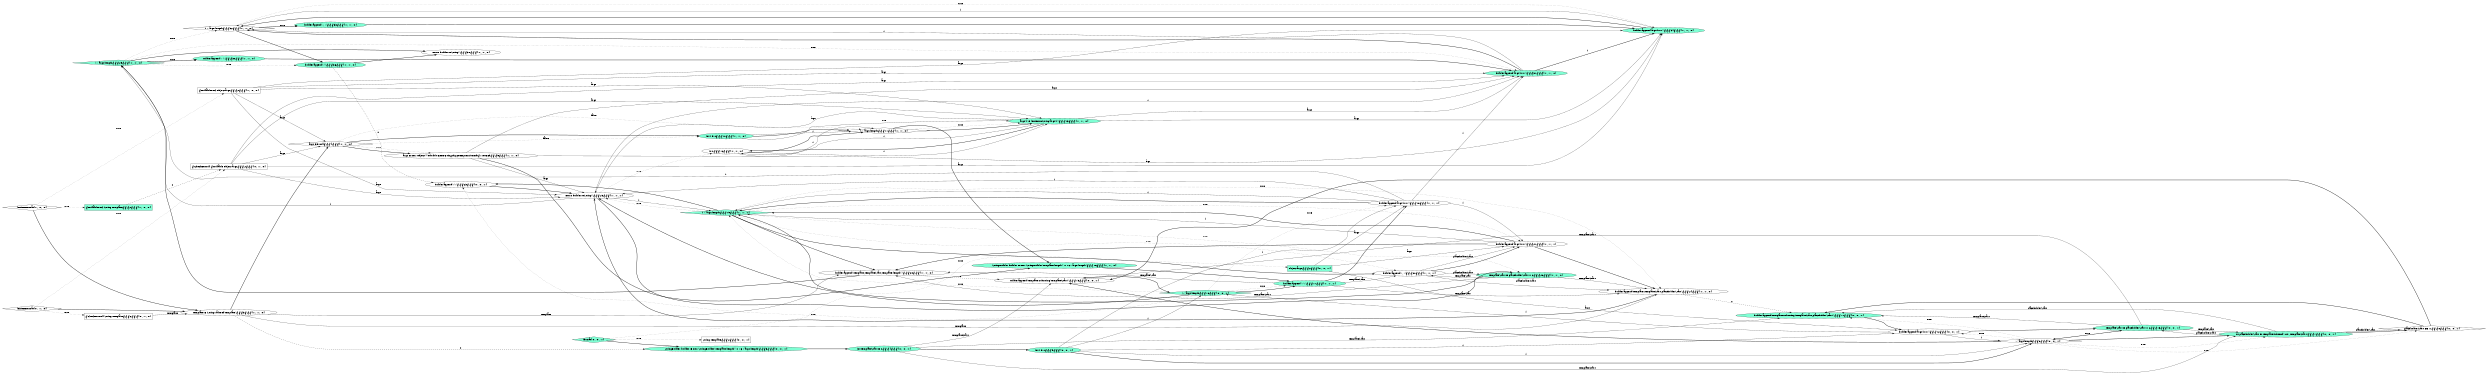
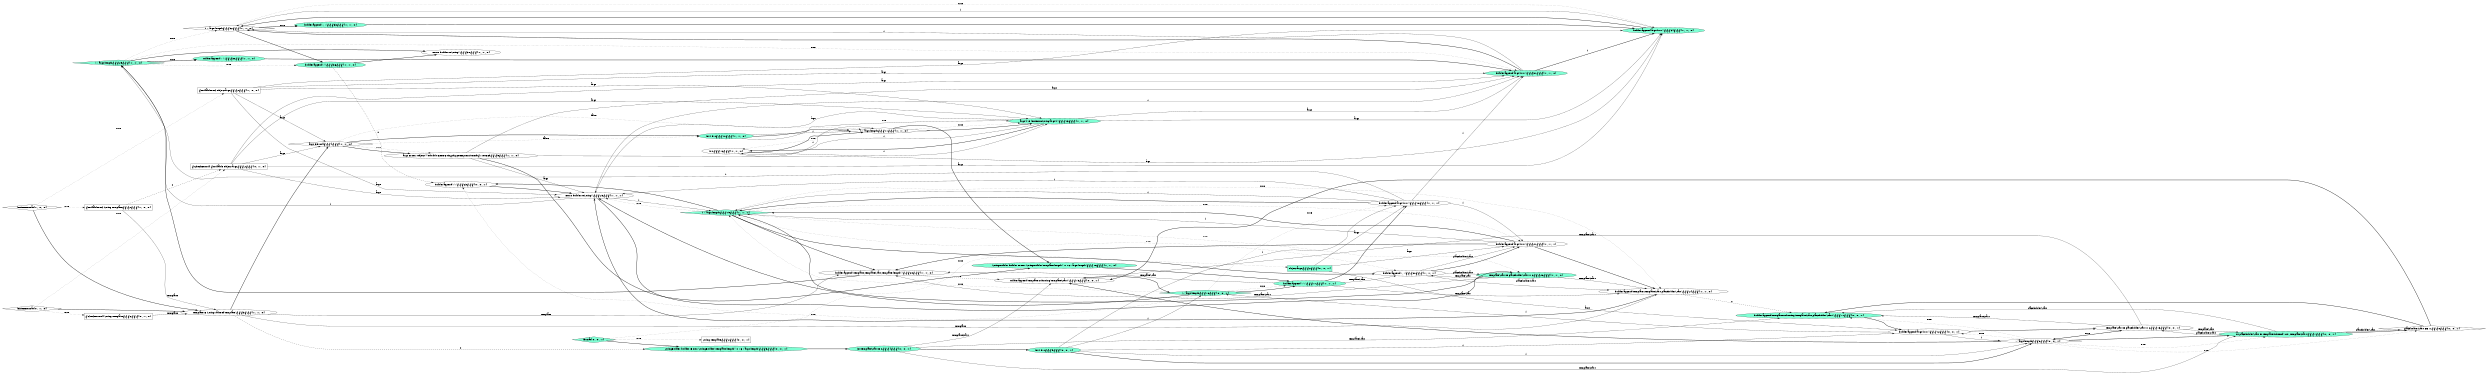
edge "return builder.toString()@@@25@@@['1', '1', '1']" -> "i++@@@12@@@['1', '1', '0']": now "i < args.length@@@11@@@['1', '1', '0']" -> "i++@@@12@@@['1', '1', '0']"
node "@NullableDecl String template@@@2@@@['1', '0', '0']": fillcolor aquamarine -> white
edge "@NullableDecl String template@@@2@@@['1', '0', '0']" -> "template = String.valueOf(template)@@@3@@@['1', '1', '0']": added, label "template"
node "templateStart = placeholderStart + 2@@@13@@@['0', '0', '1']": fillcolor aquamarine -> white
